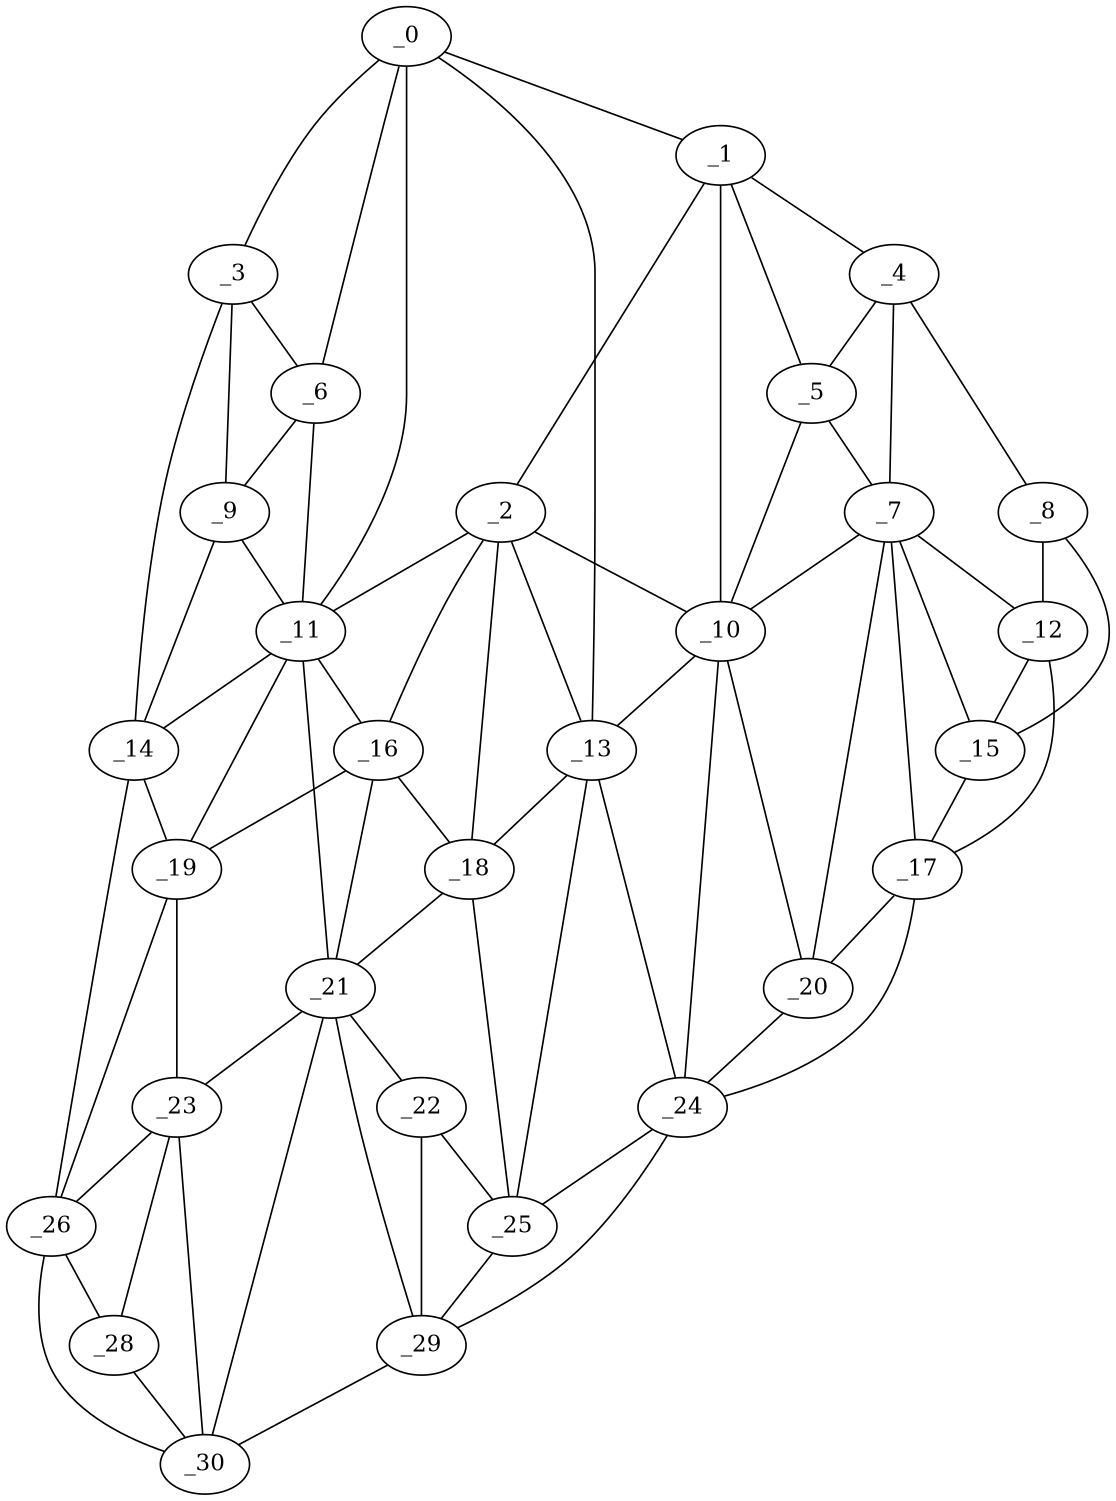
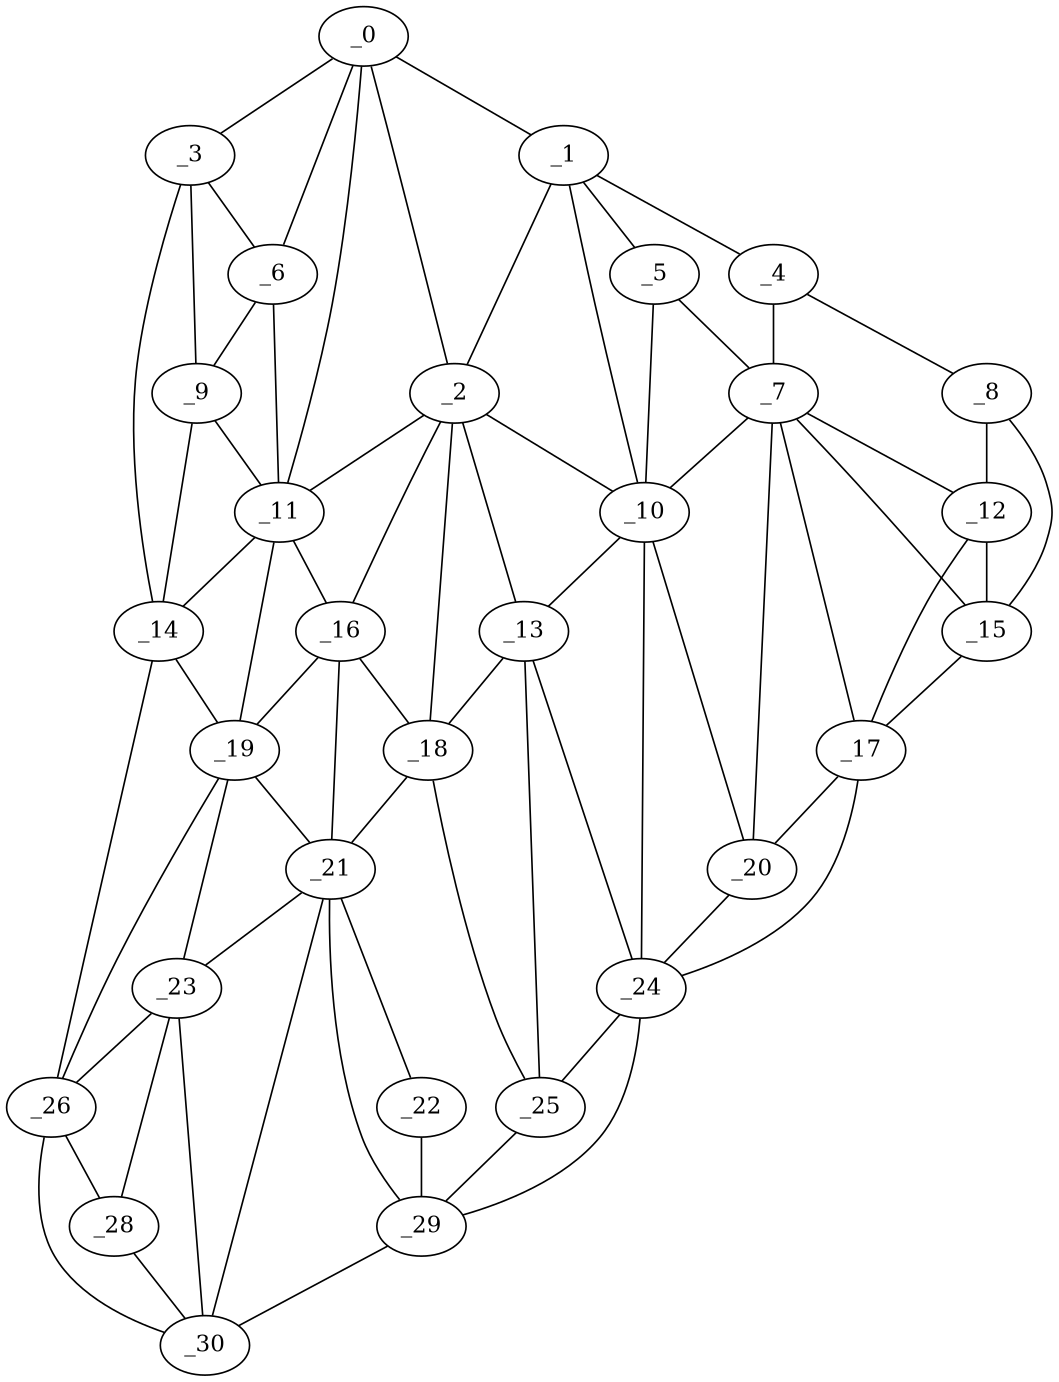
edge "_0" -- "_13": now "_0" -- "_2"
edge "_4" -- "_5": removed
edge "_11" -- "_21": now "_19" -- "_21"
edge "_22" -- "_25": removed
